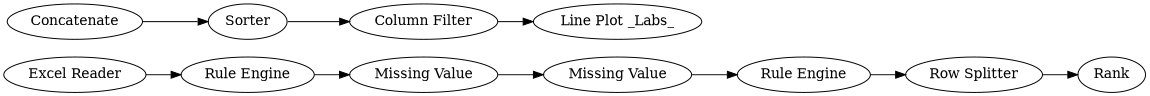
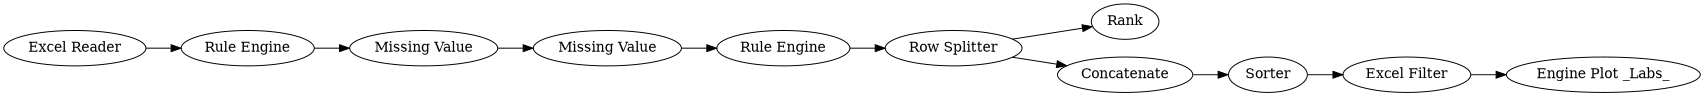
node "Column Filter": label "Column Filter" -> "Excel Filter"
node "Line Plot _Labs_": label "Line Plot _Labs_" -> "Engine Plot _Labs_"
edge "Row Splitter" -> "Concatenate": added
